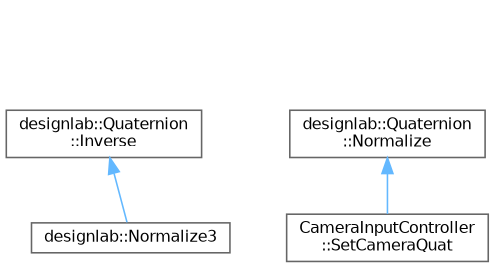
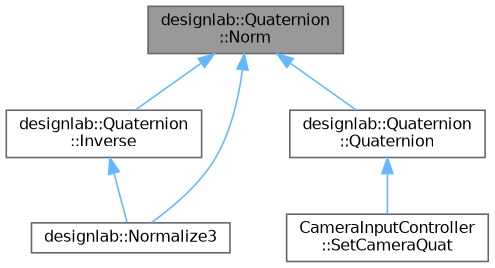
node "designlab::Quaternion ::Norm": added
node "designlab::Quaternion ::Normalize": label "designlab::Quaternion ::Normalize" -> "designlab::Quaternion ::Quaternion"
